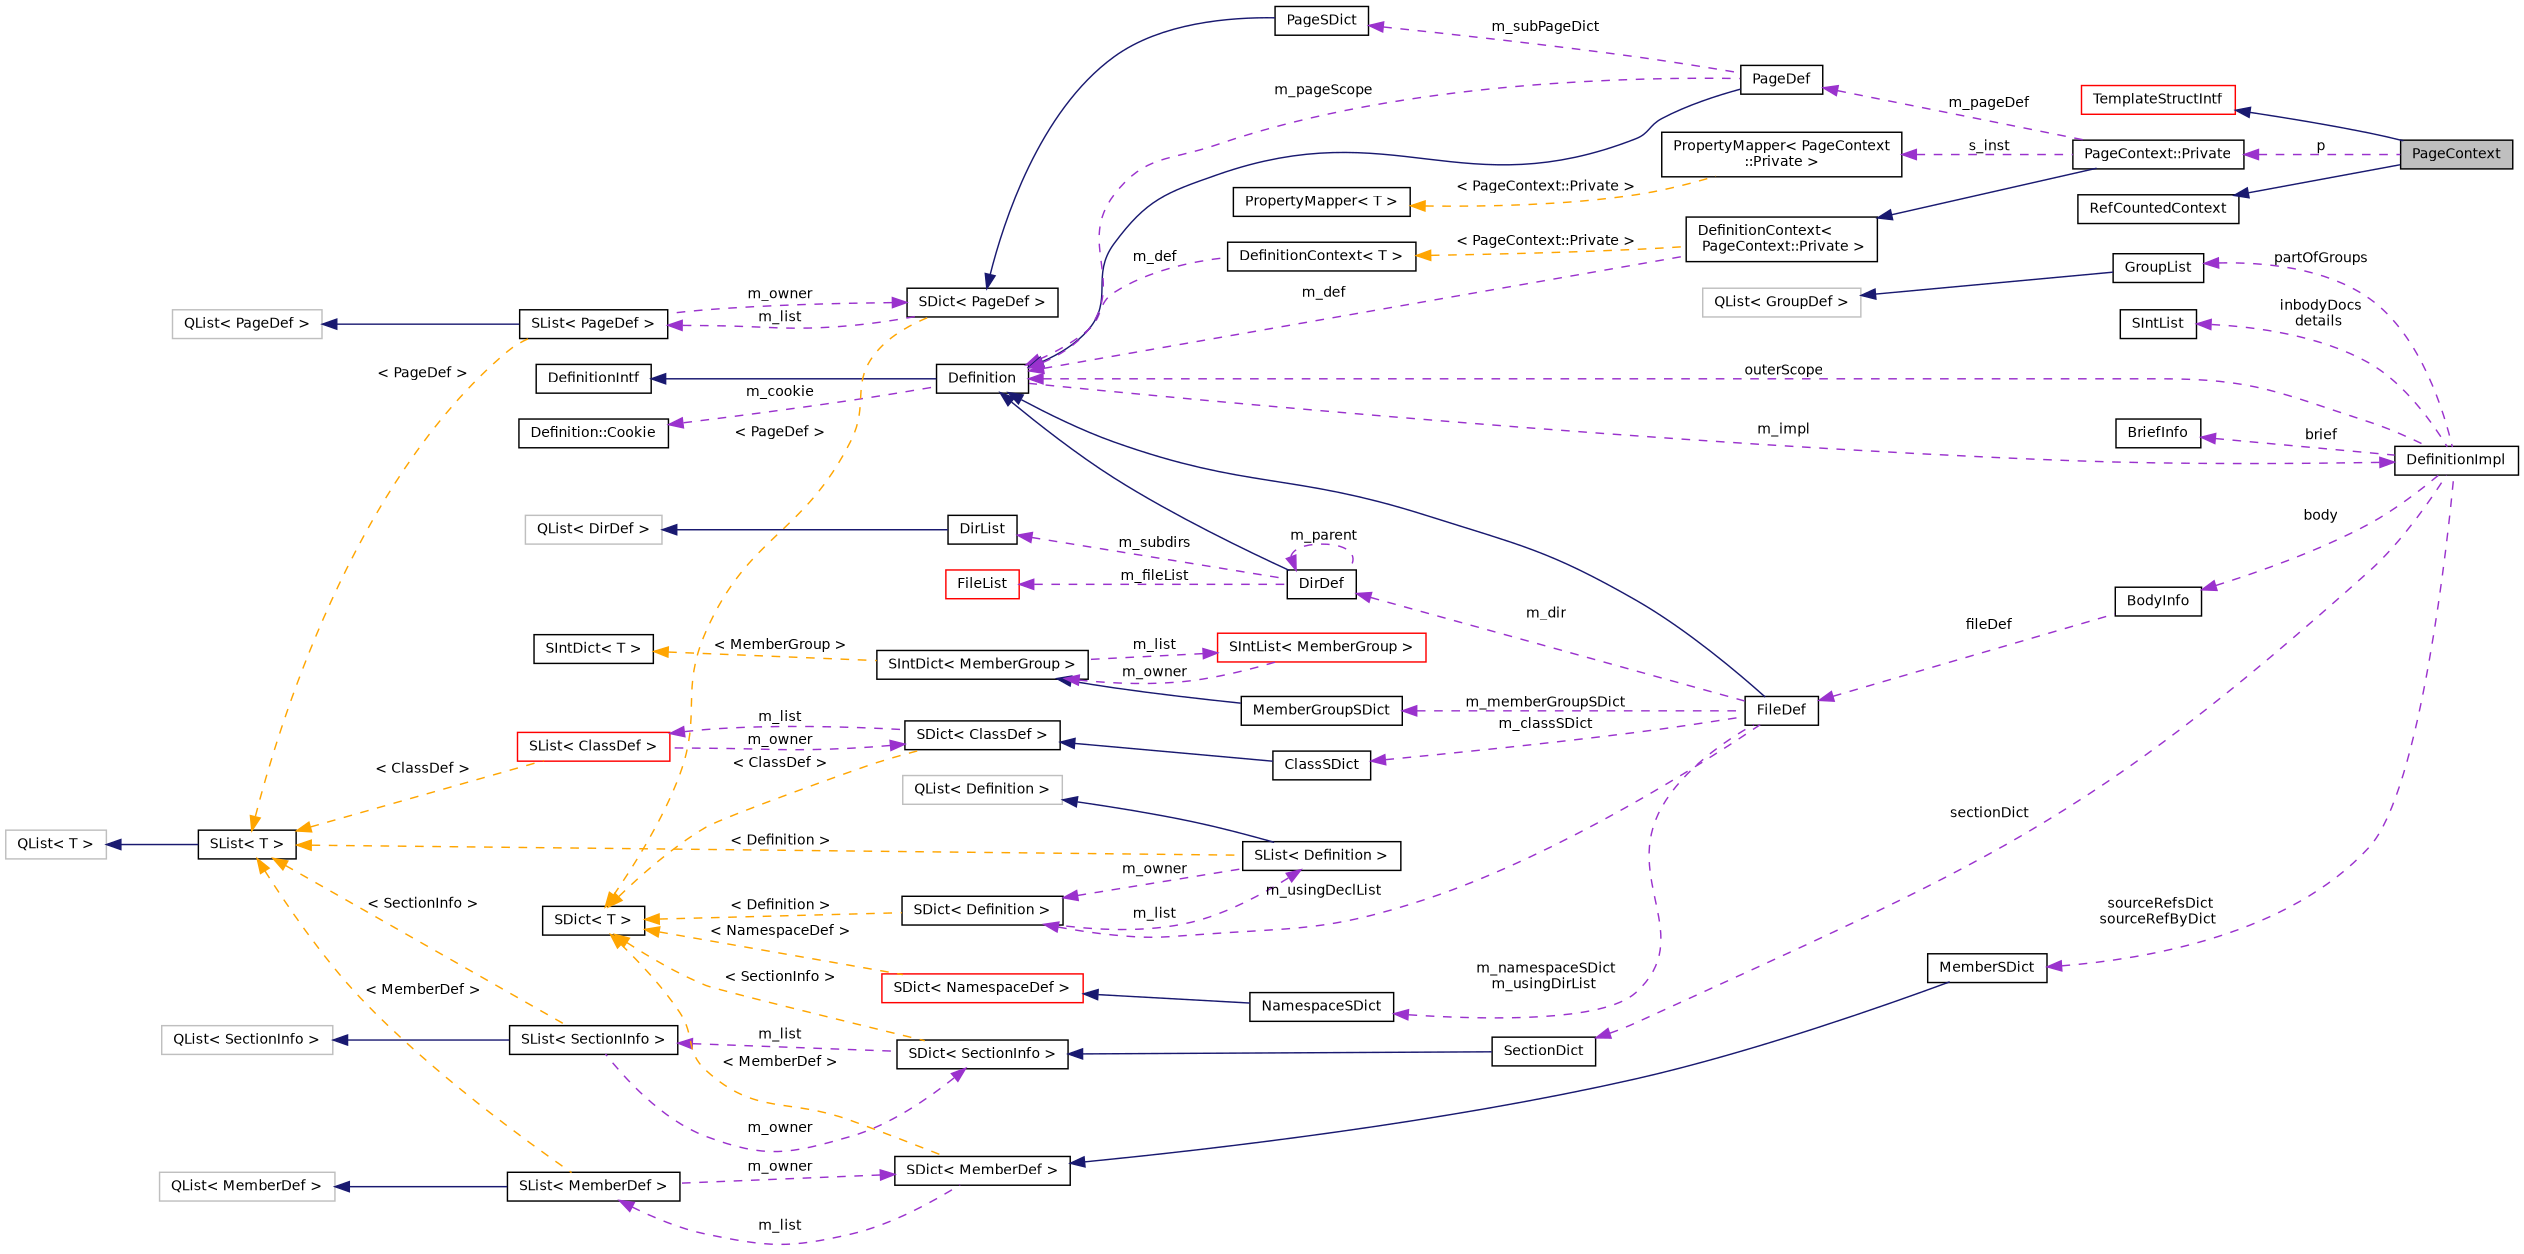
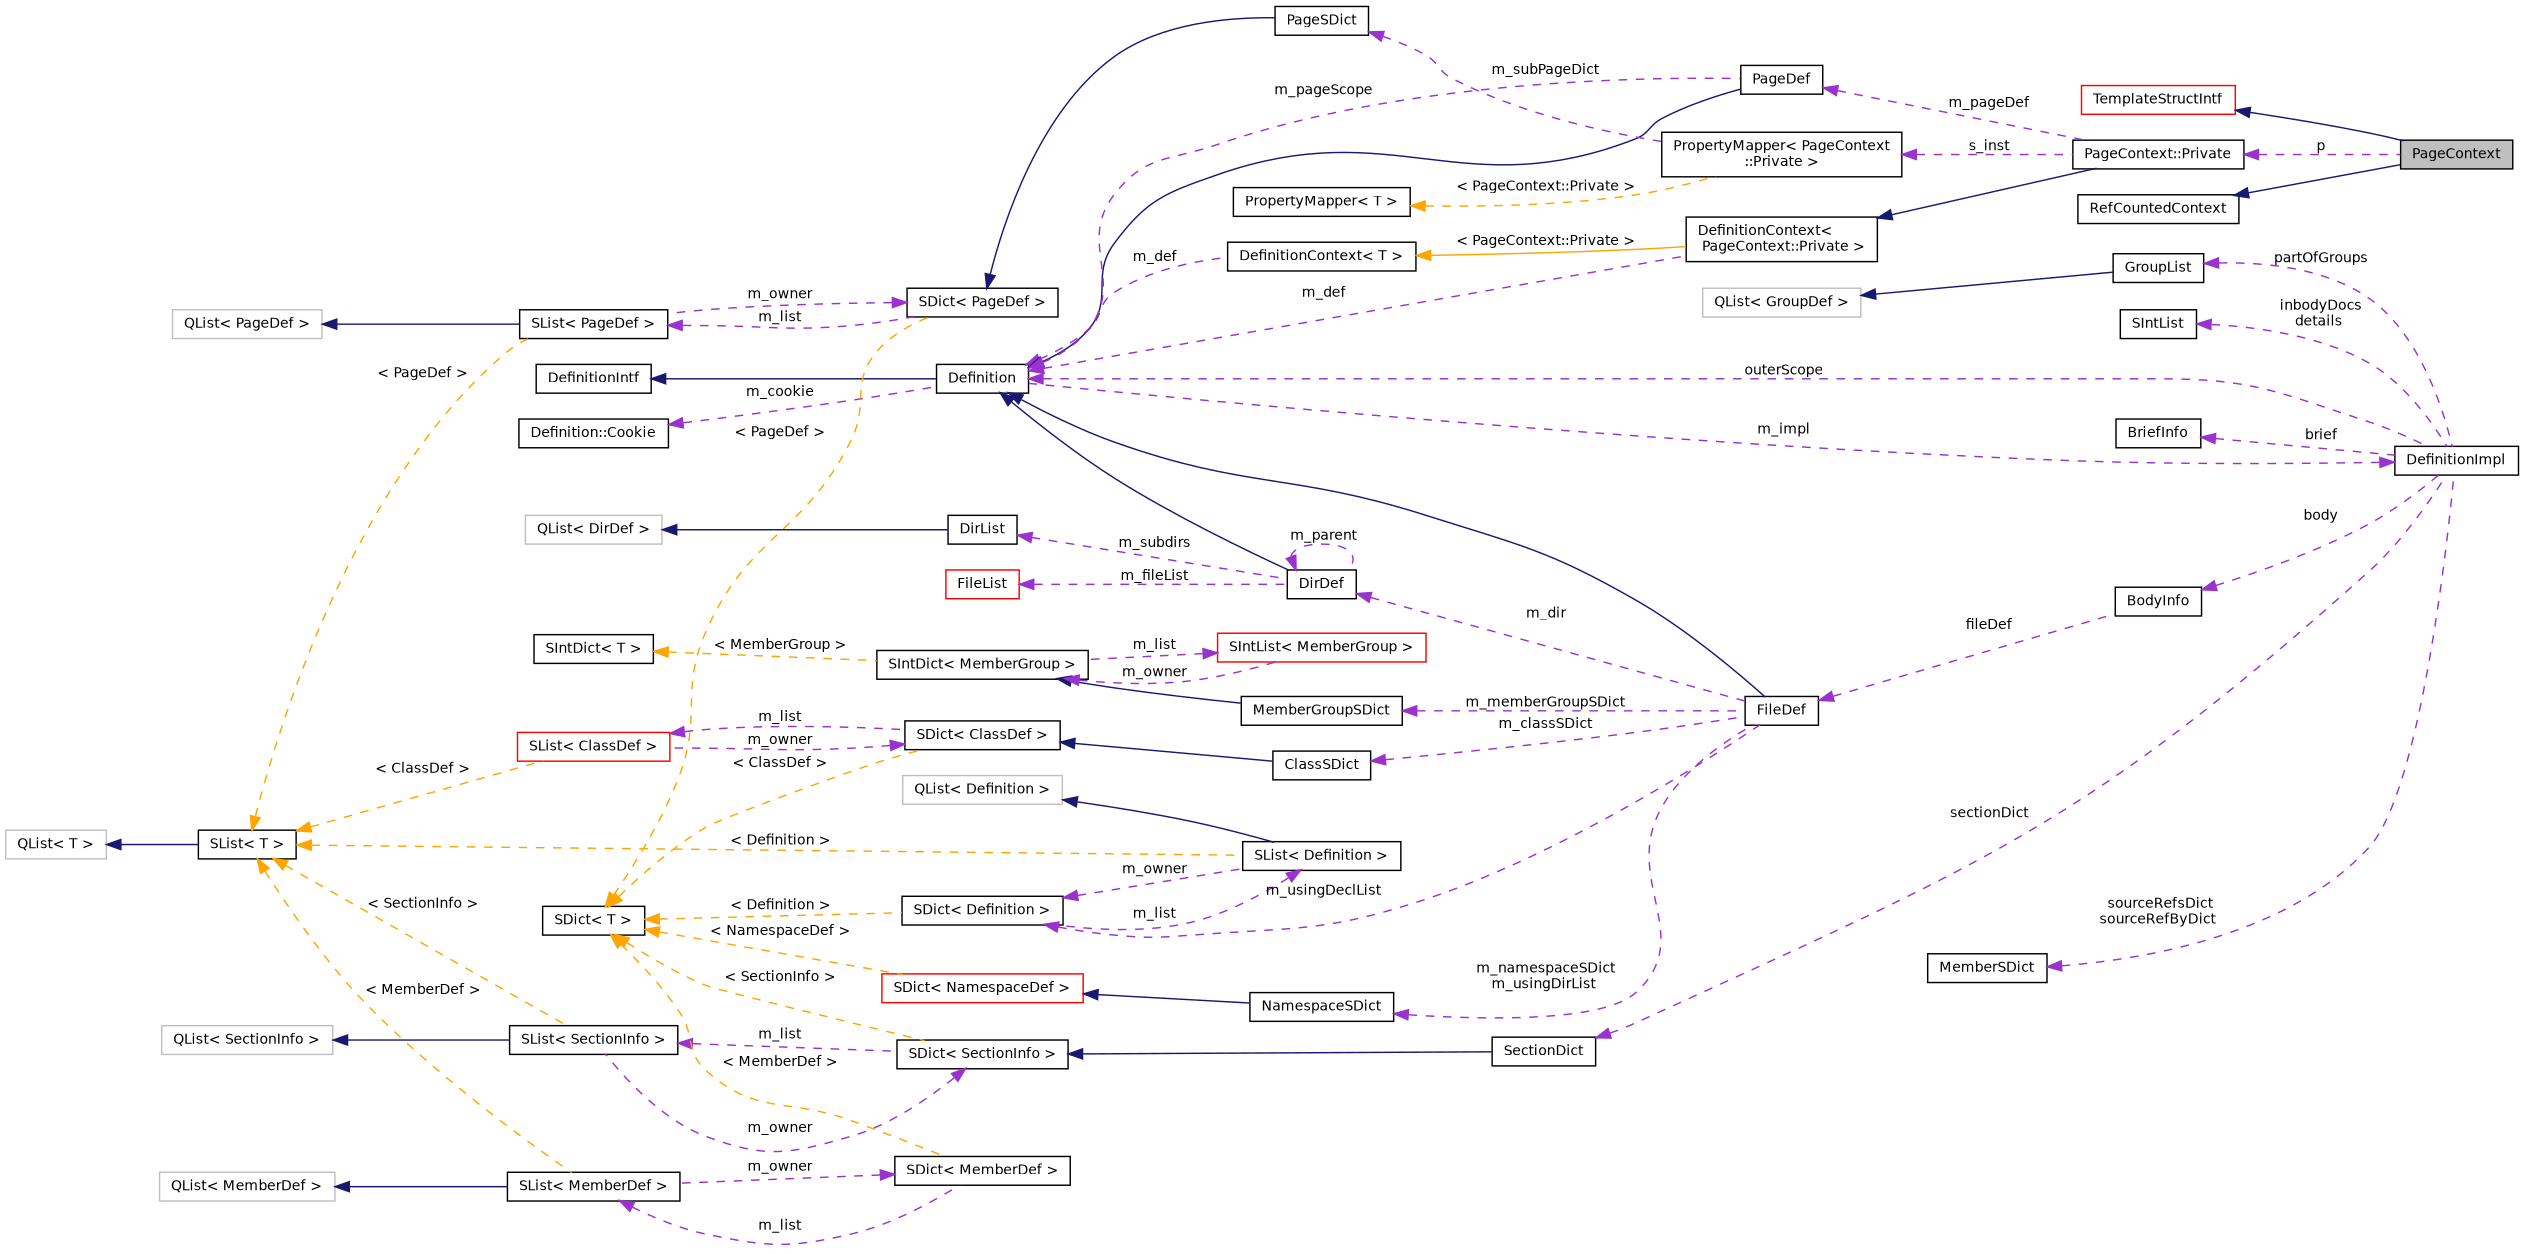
edge "PageDef" -> "PageSDict": now "PropertyMapper< PageContext ::Private >" -> "PageSDict"
edge "DefinitionContext< PageContext::Private >" -> "DefinitionContext< T >": style dashed -> solid
edge "MemberSDict" -> "SDict< MemberDef >": removed
